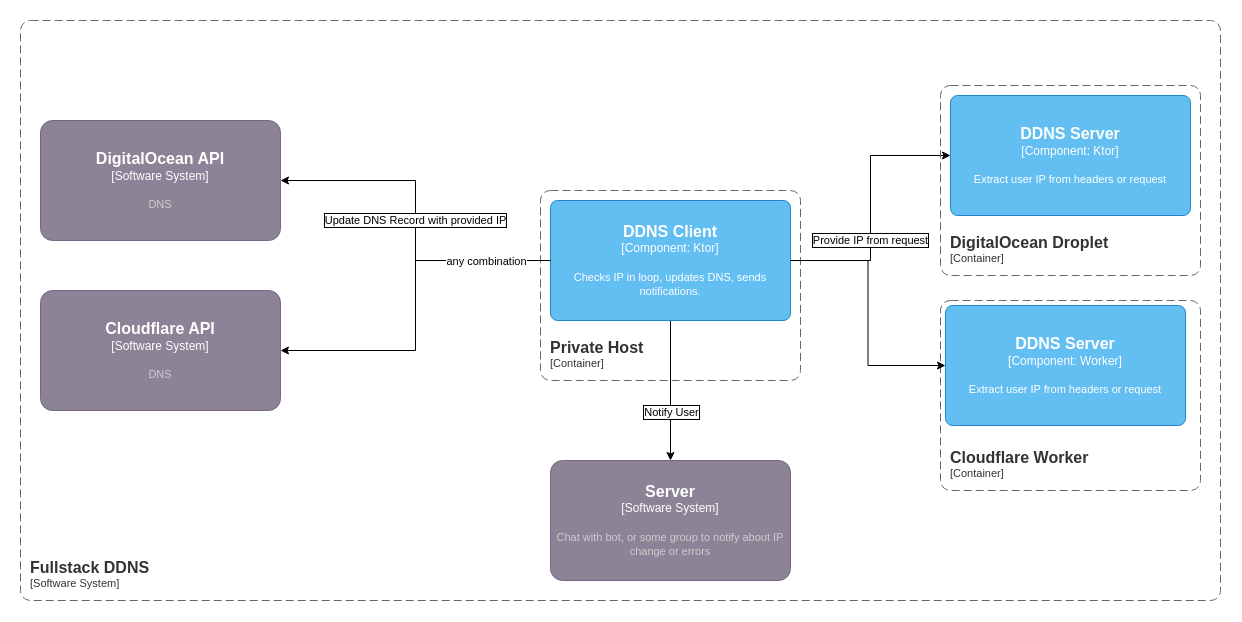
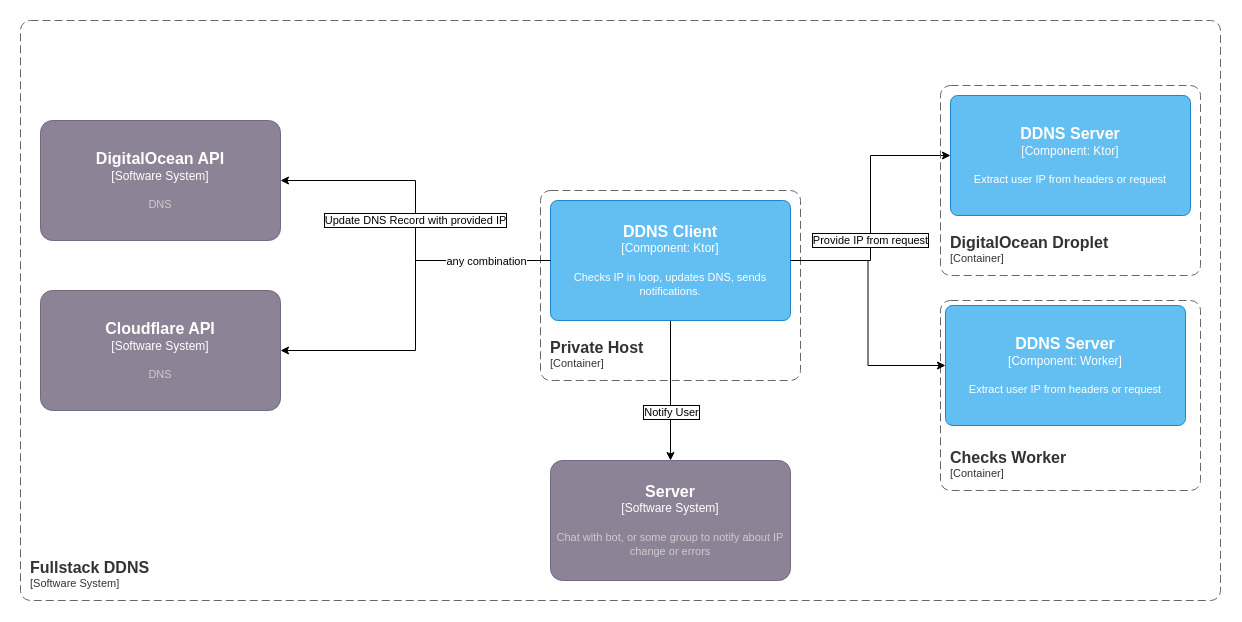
node "Cloudflare Worker [Container]": label "Cloudflare Worker [Container]" -> "Checks Worker [Container]"
